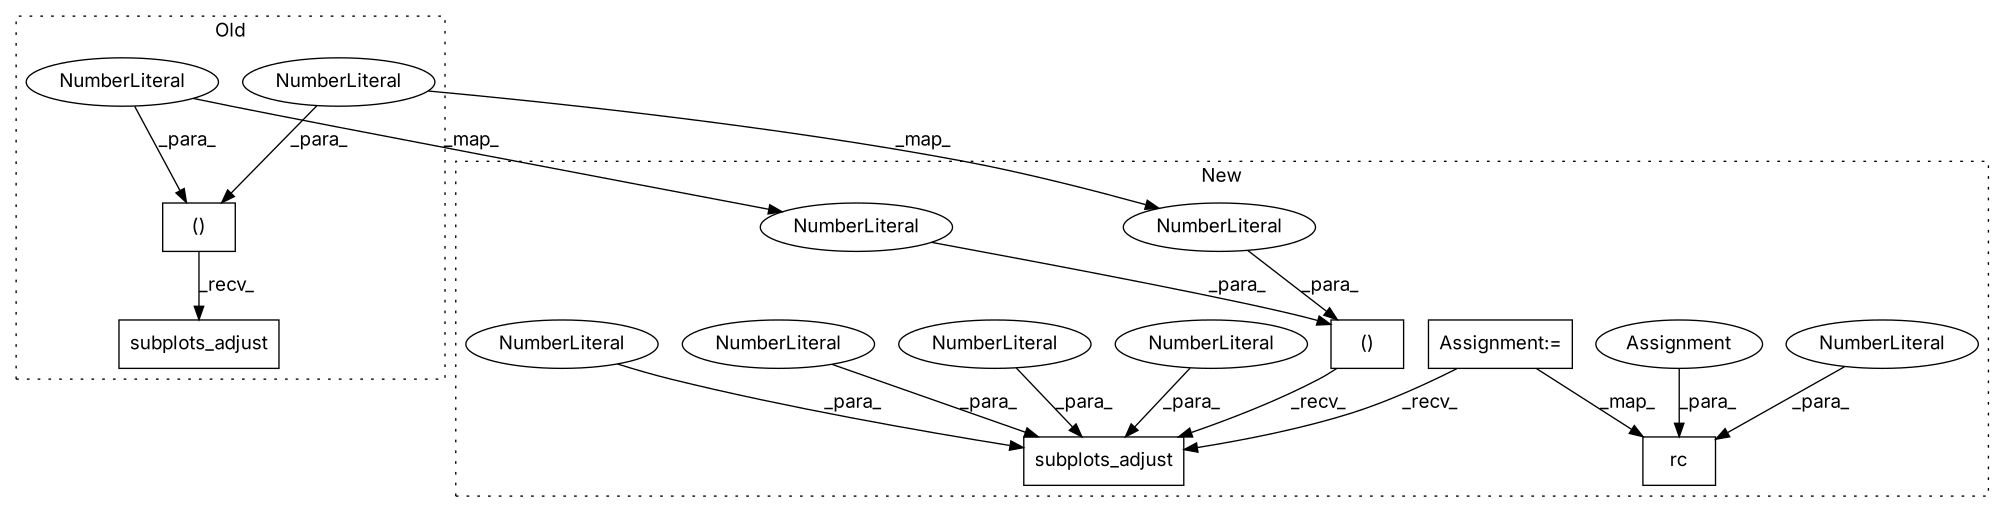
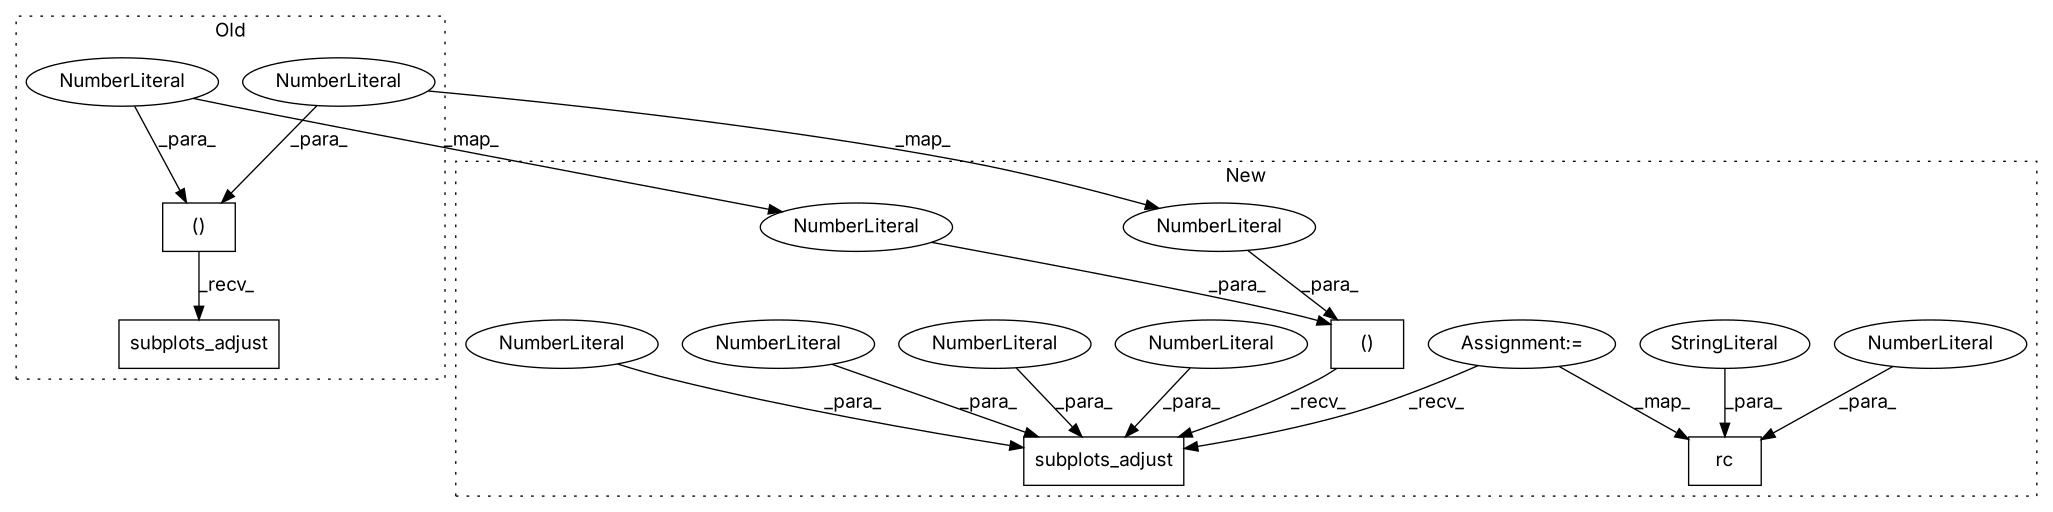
node "Assignment:=": shape box -> ellipse
node "Assignment": label "Assignment" -> "StringLiteral"
